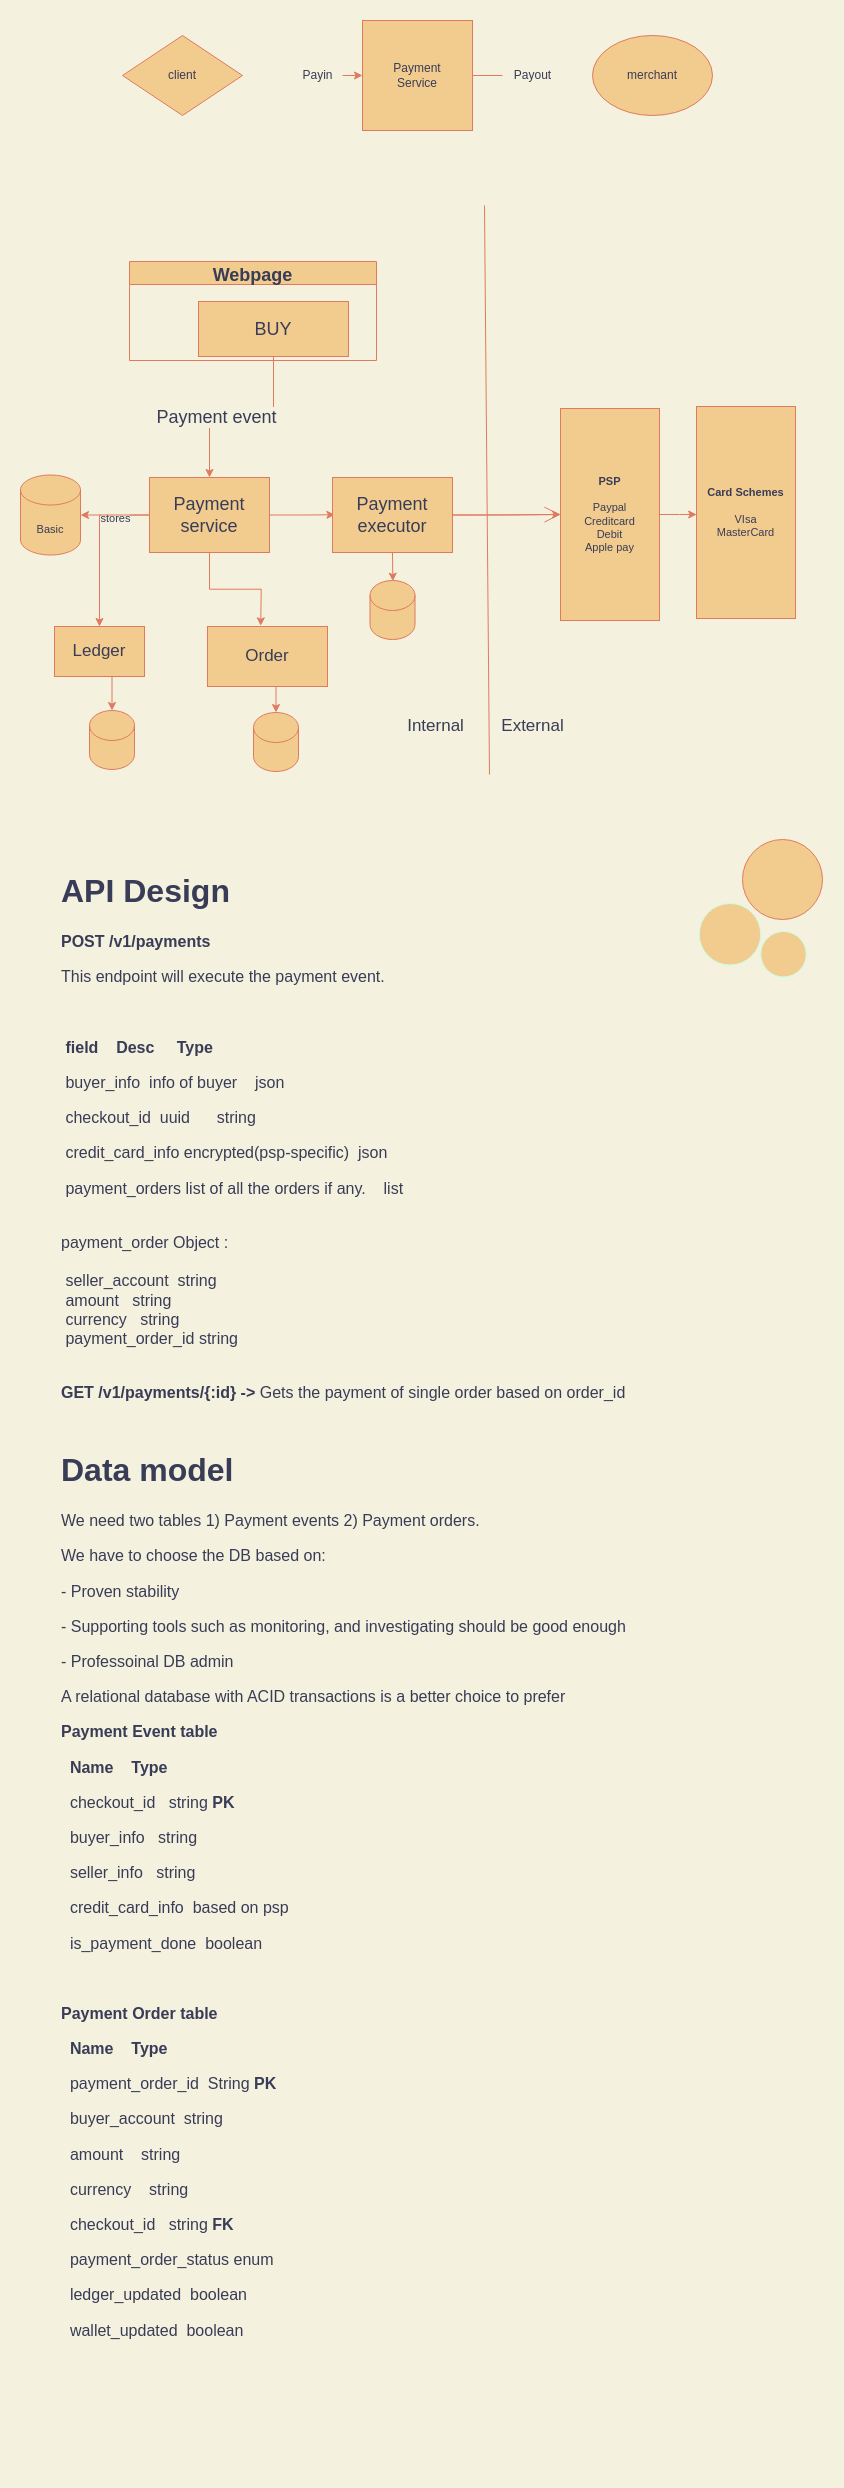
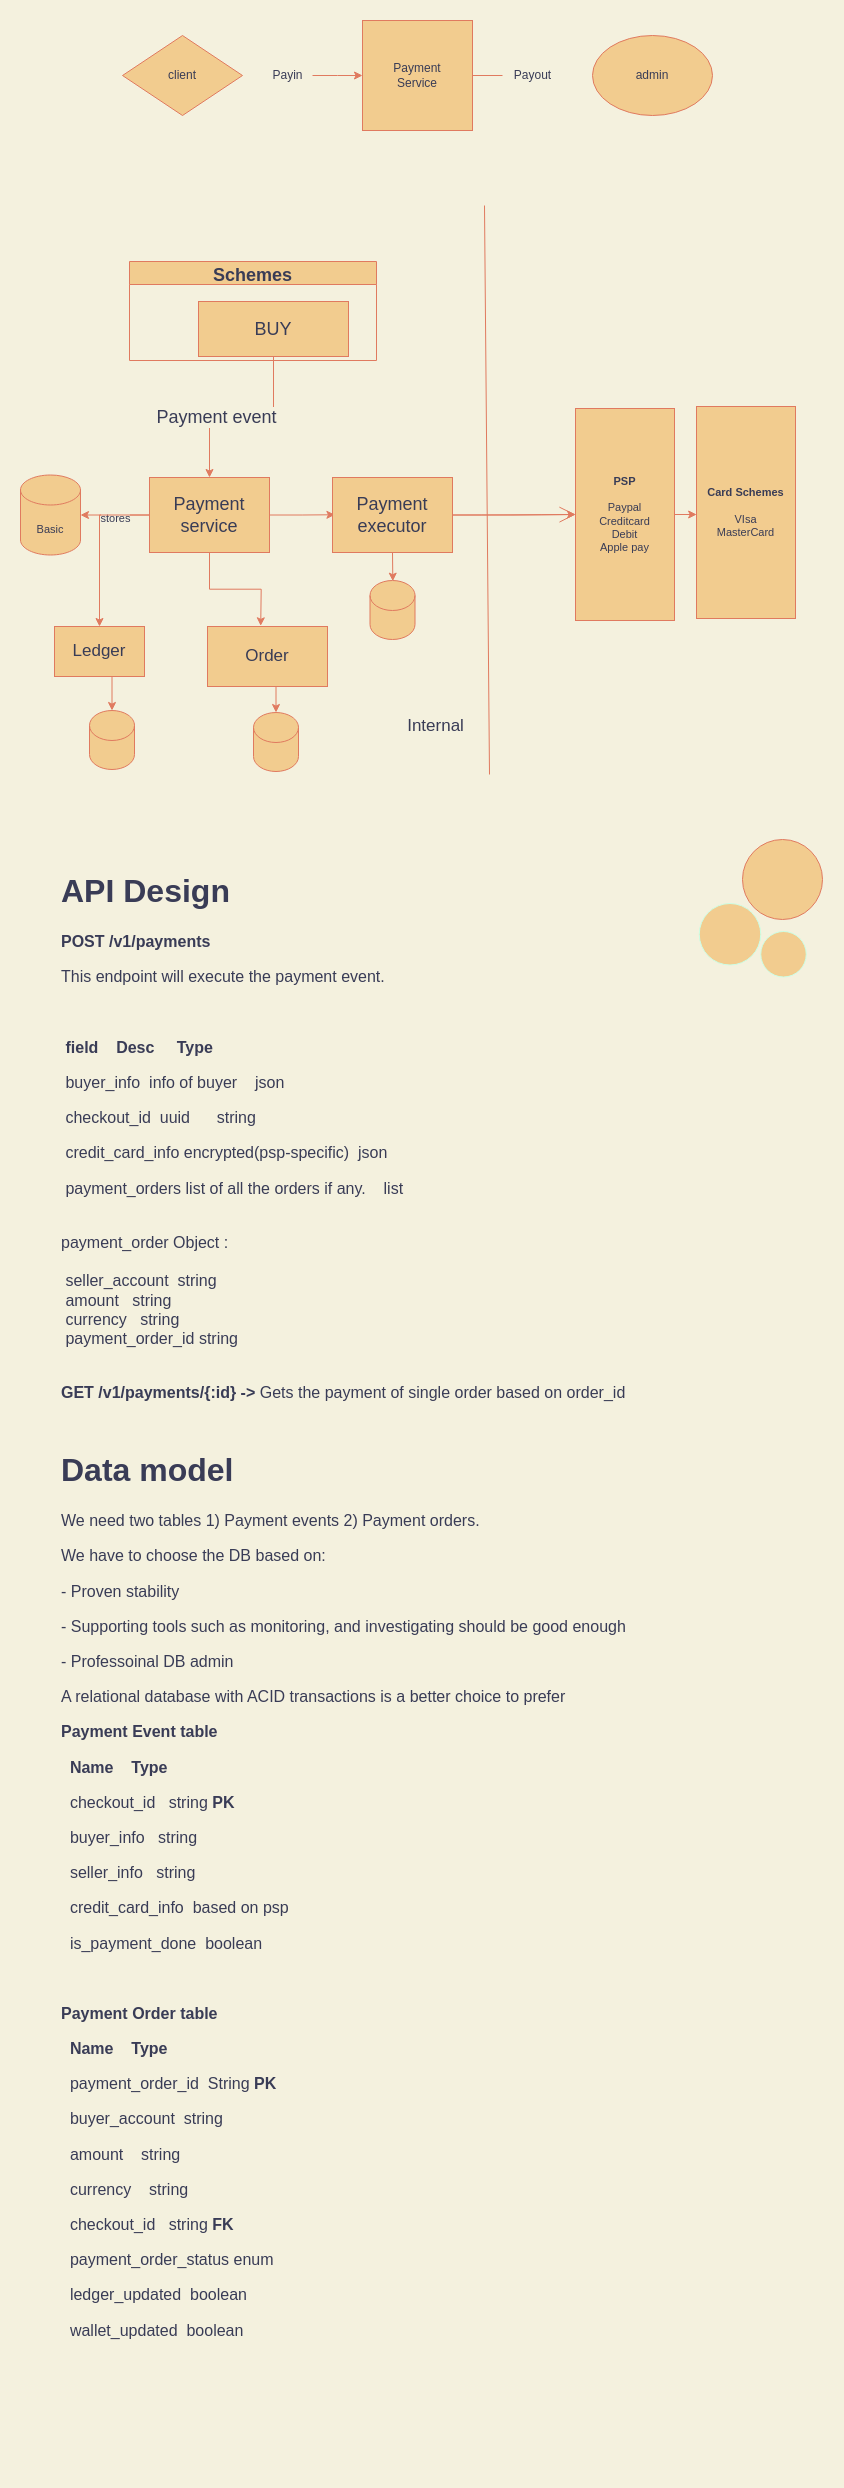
node "Payin": moved (318, 76) -> (288, 76)
node "merchant": label "merchant" -> "admin"
node "Webpage": label "Webpage" -> "Schemes"
node "PSP Paypal Creditcard Debit Apple pay": moved (610, 515) -> (625, 515)
node "External": removed
